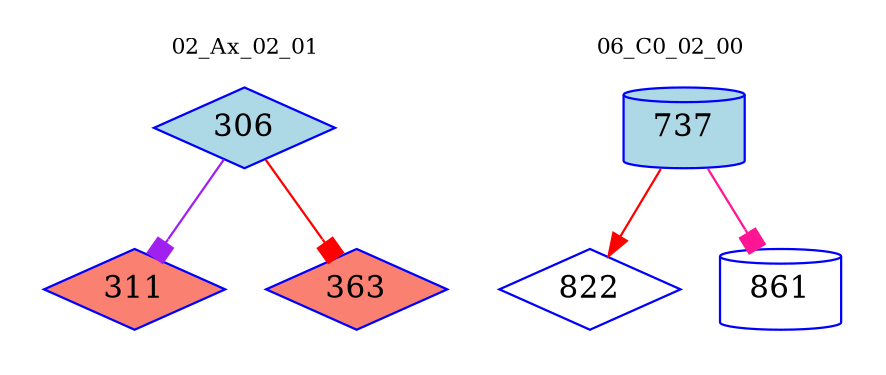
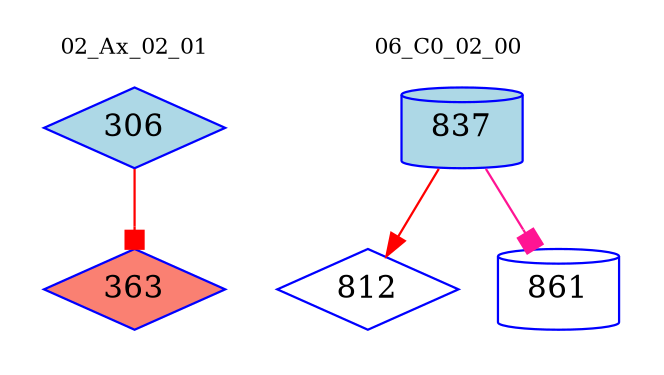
node "737": label "737" -> "837"
node "311": removed
node "822": label "822" -> "812"
